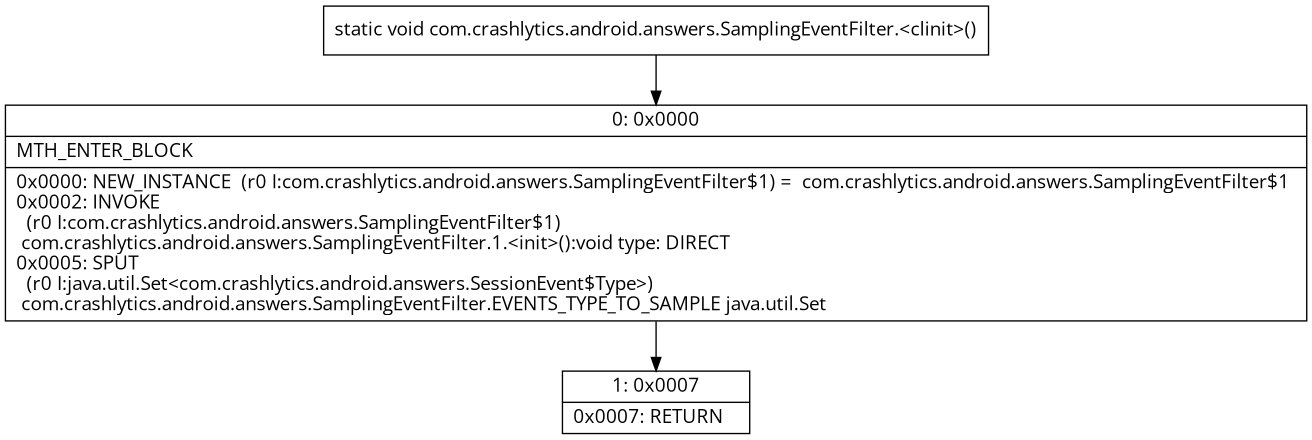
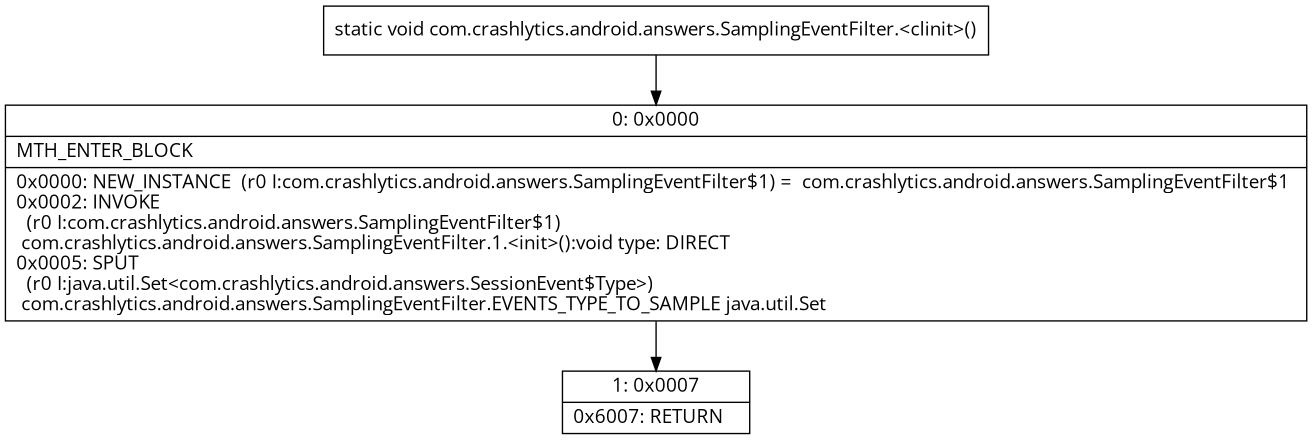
node "1: 0x0007": text "0x0007: RETURN" -> "0x6007: RETURN"
